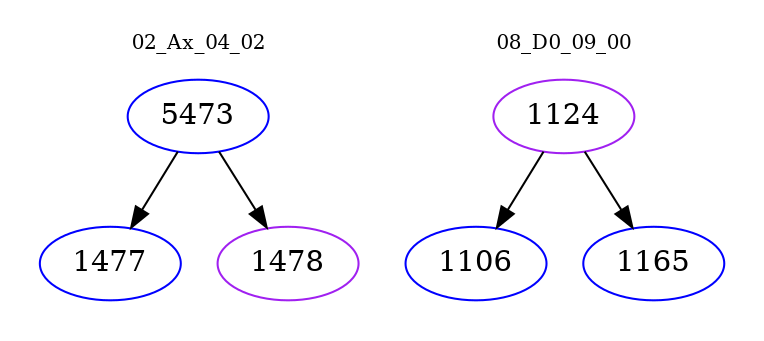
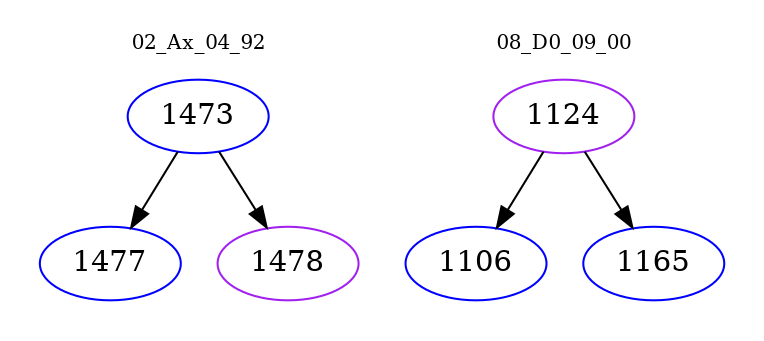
cluster "02_Ax_04_02": label "02_Ax_04_02" -> "02_Ax_04_92"
node "5473": label "5473" -> "1473"
